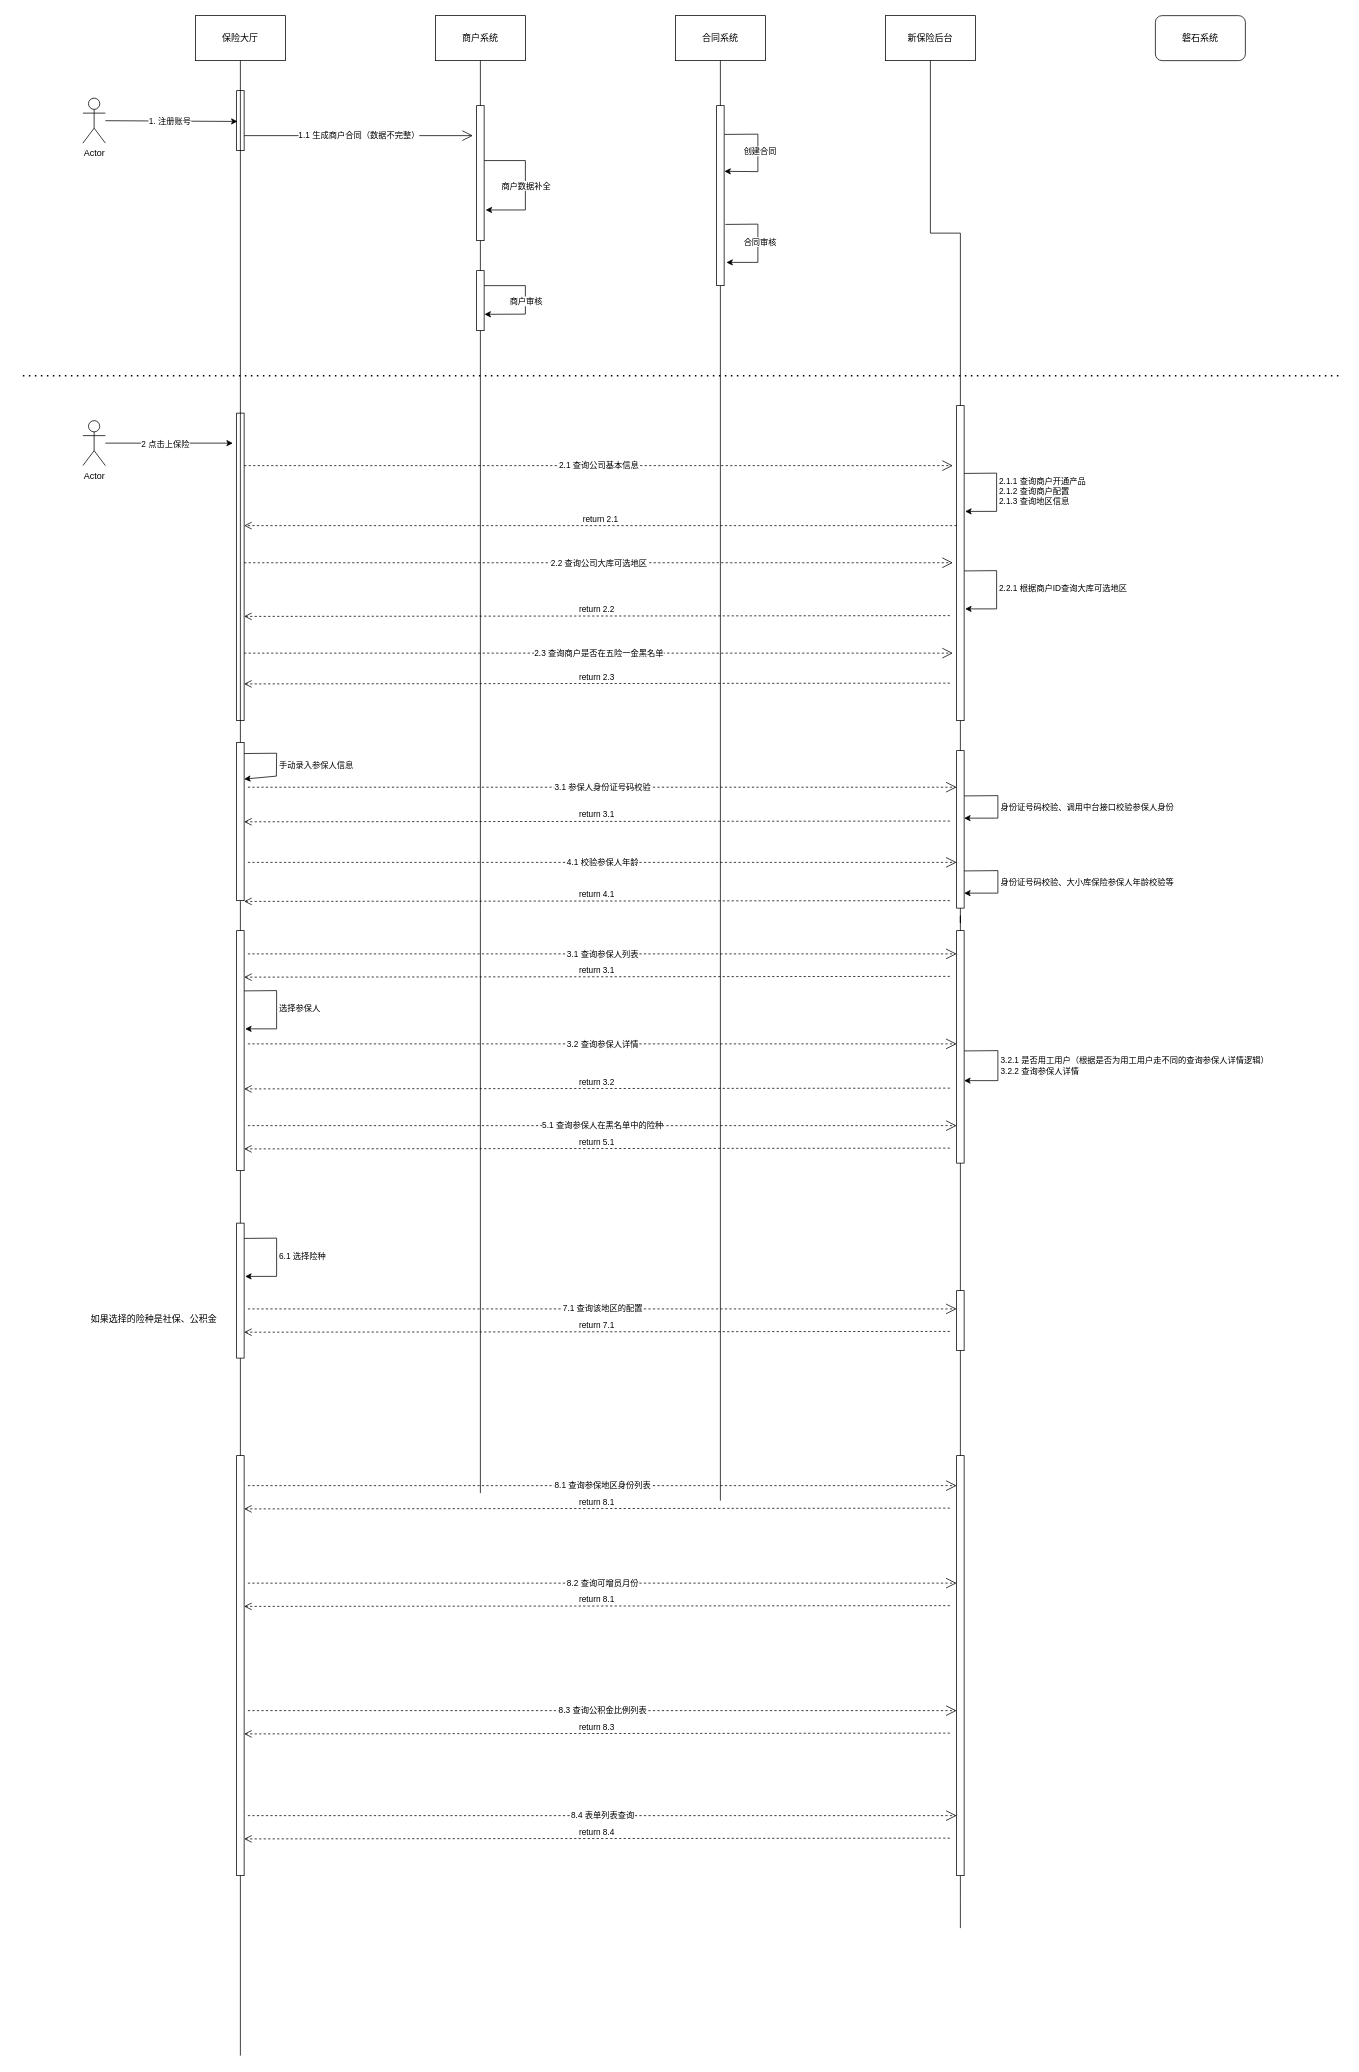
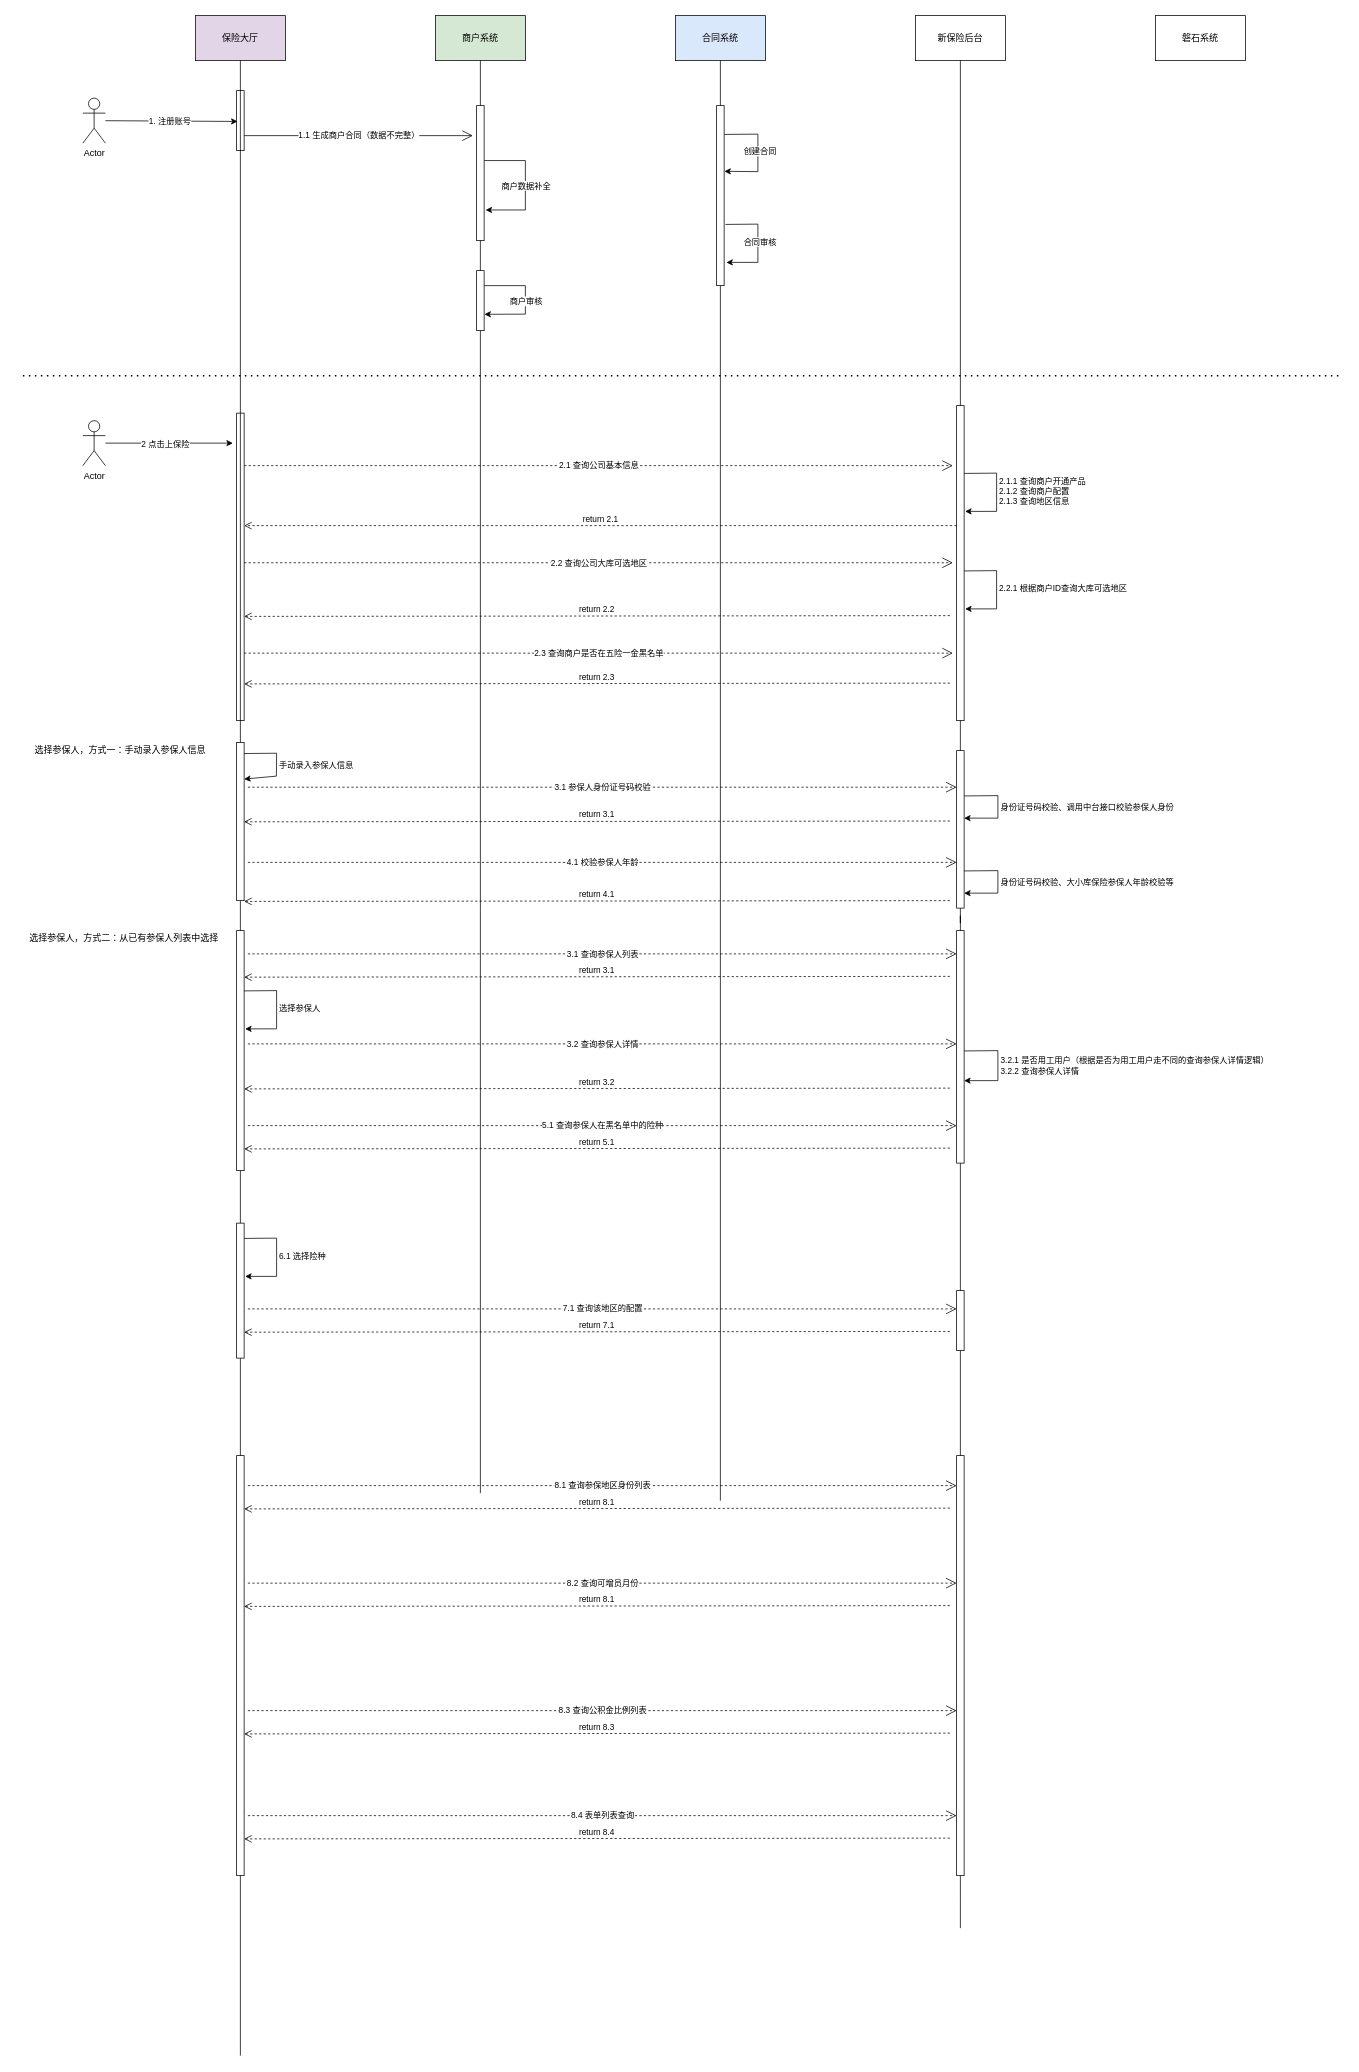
node "保险大厅": fillcolor #ffffff -> #e1d5e7
node "商户系统": fillcolor #ffffff -> #d5e8d4
node "合同系统": fillcolor #ffffff -> #dae8fc
node "新保险后台": moved (930, 38) -> (960, 38)
node "磐石系统": shape rounded rectangle -> rectangle
node "选择参保人，方式一：手动录入参保人信息": added
node "选择参保人，方式二：从已有参保人列表中选择": added
node "如果选择的险种是社保、公积金": removed
